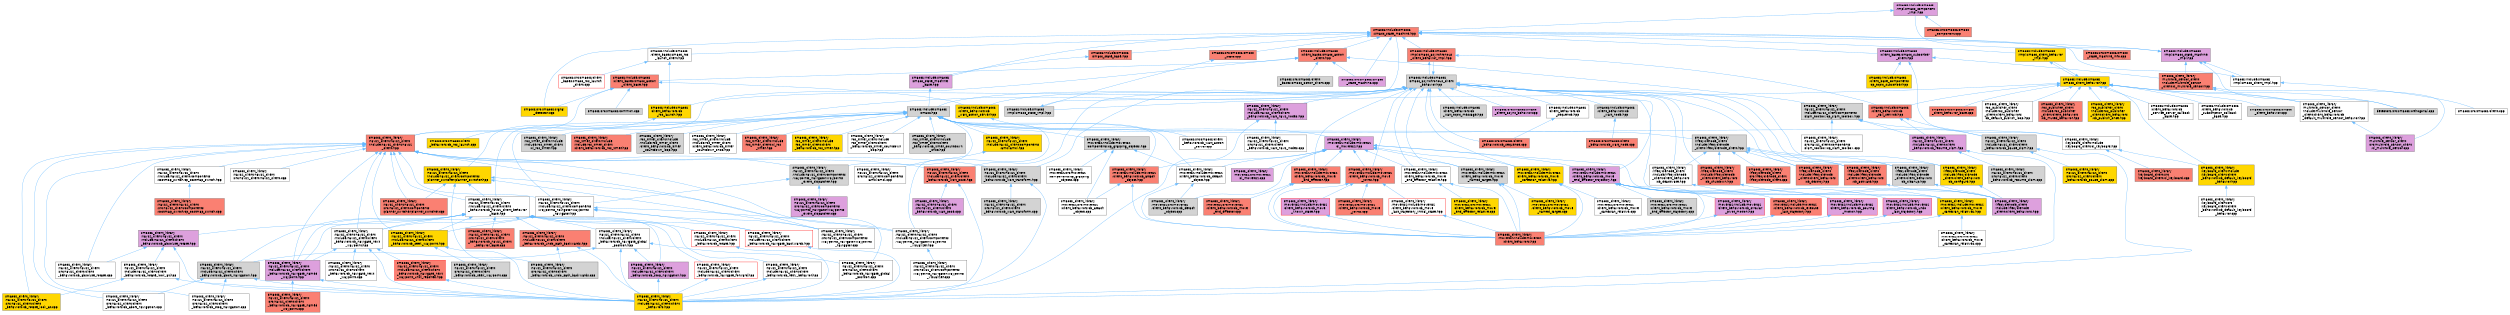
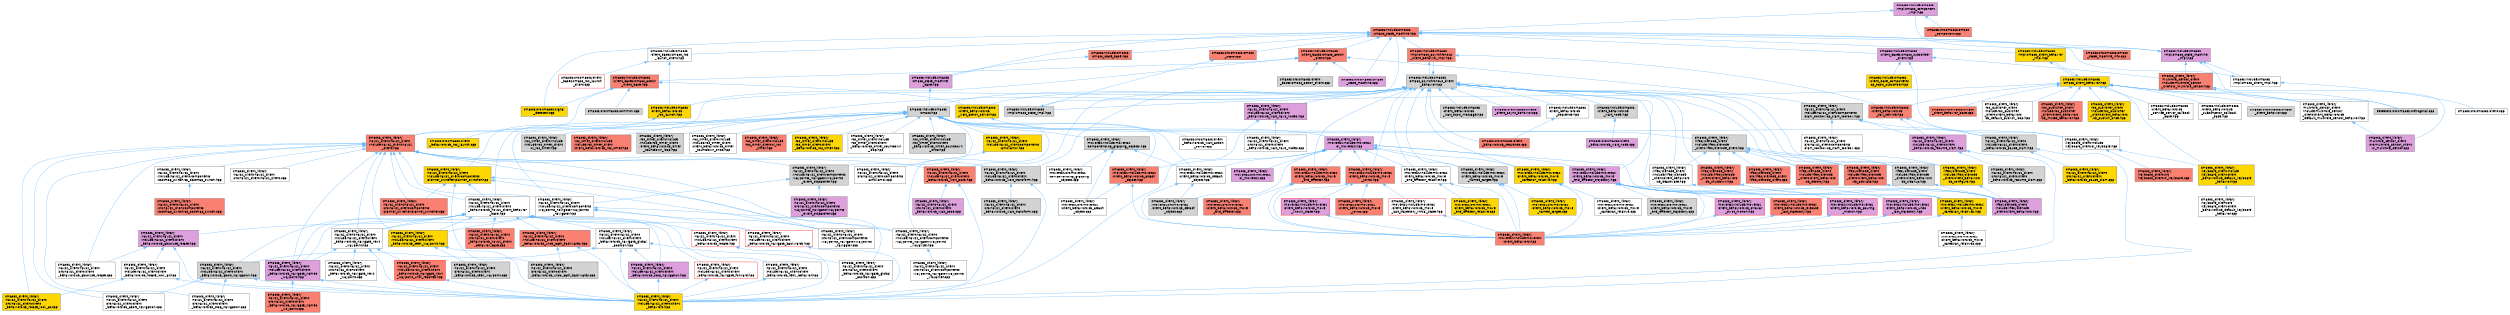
node "smacc2/src/smacc2/client _behaviors/cb_wait_node.cpp": fillcolor salmon -> plum
